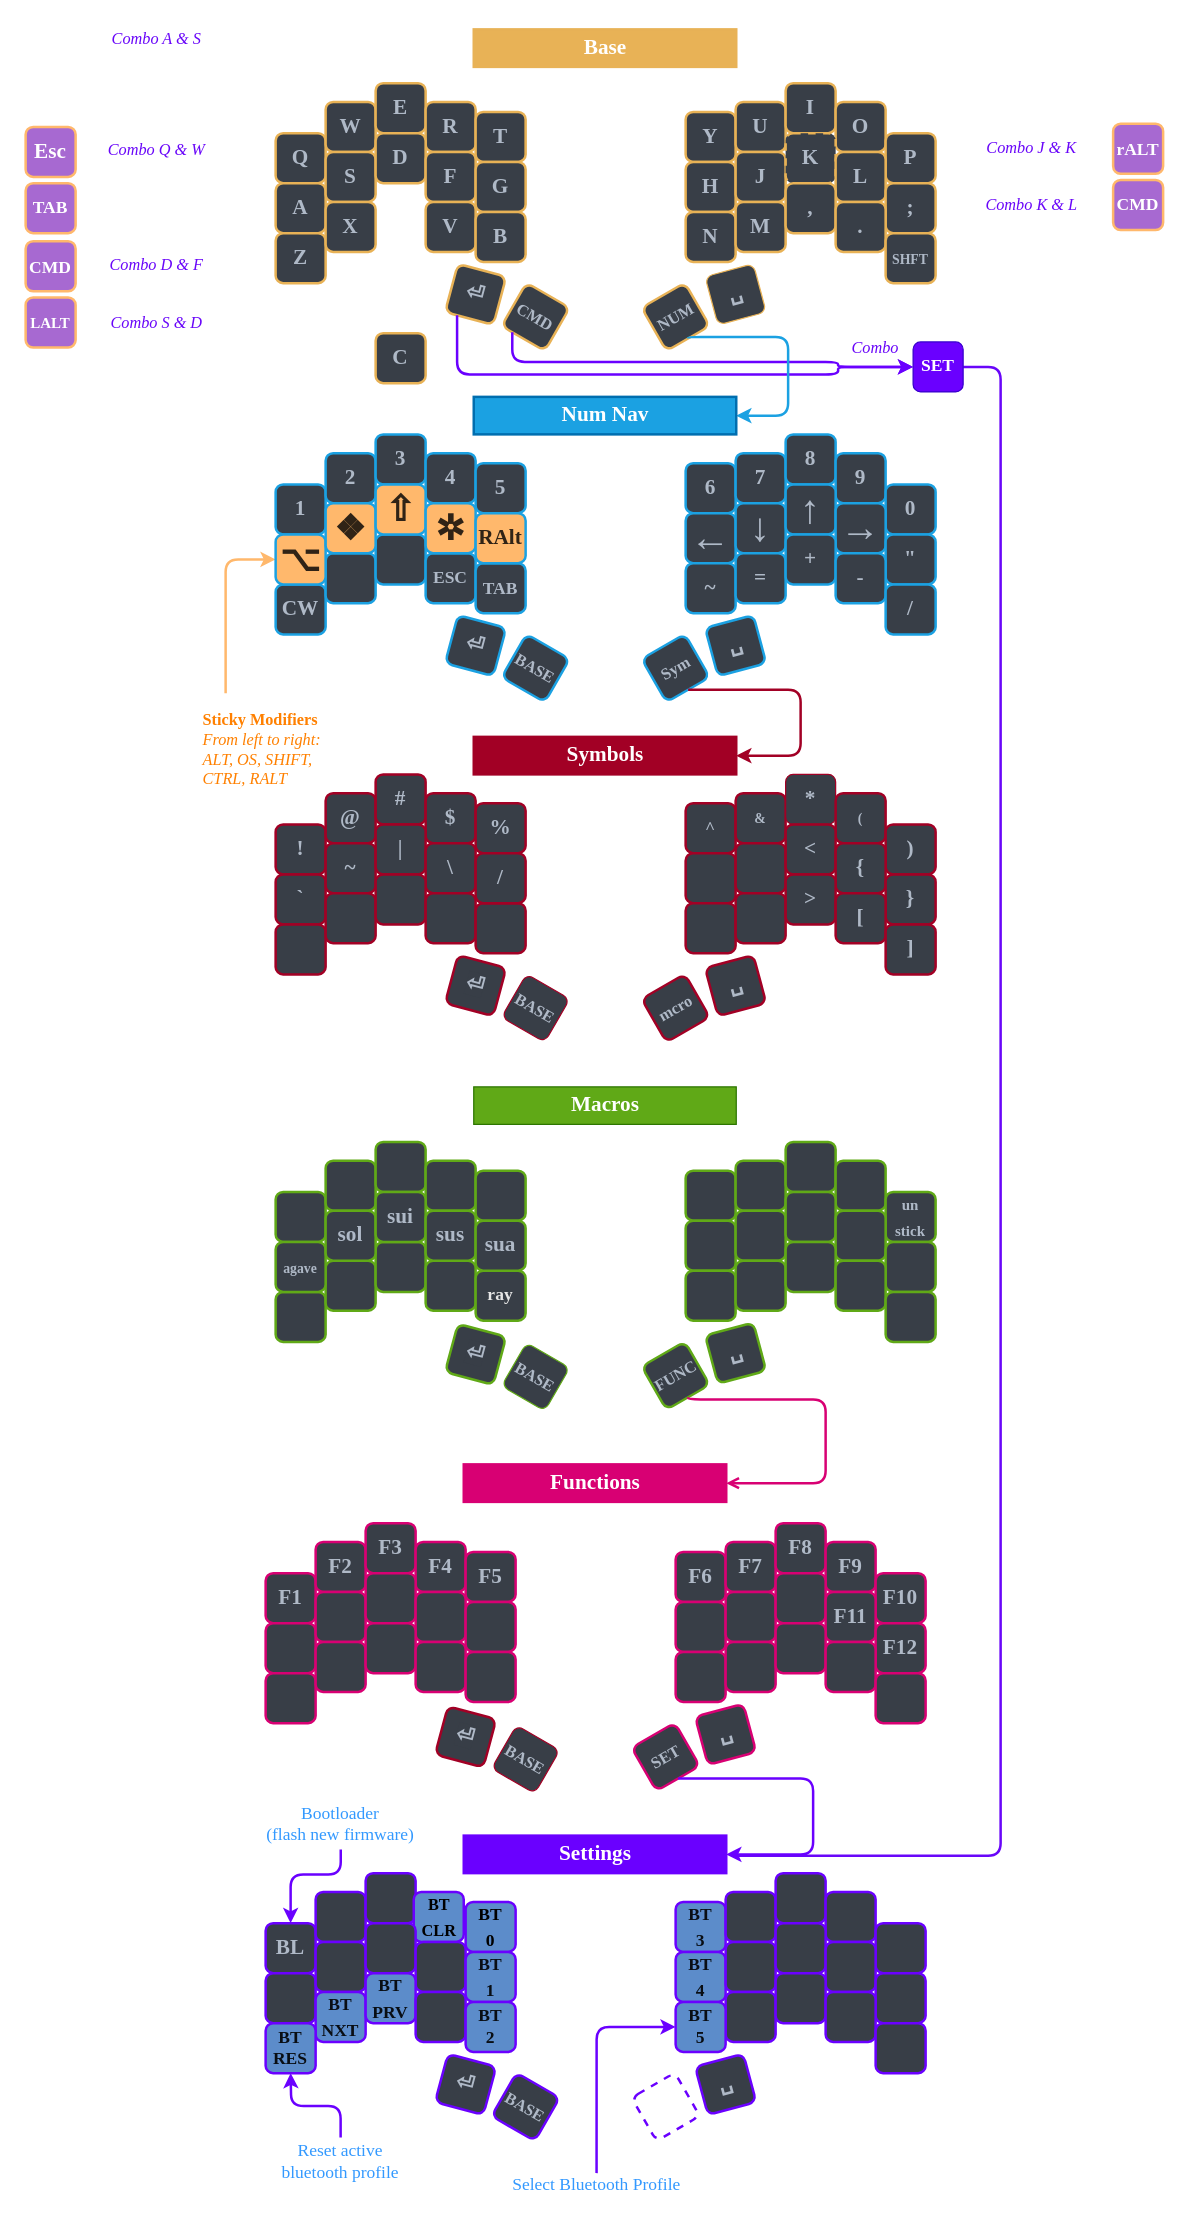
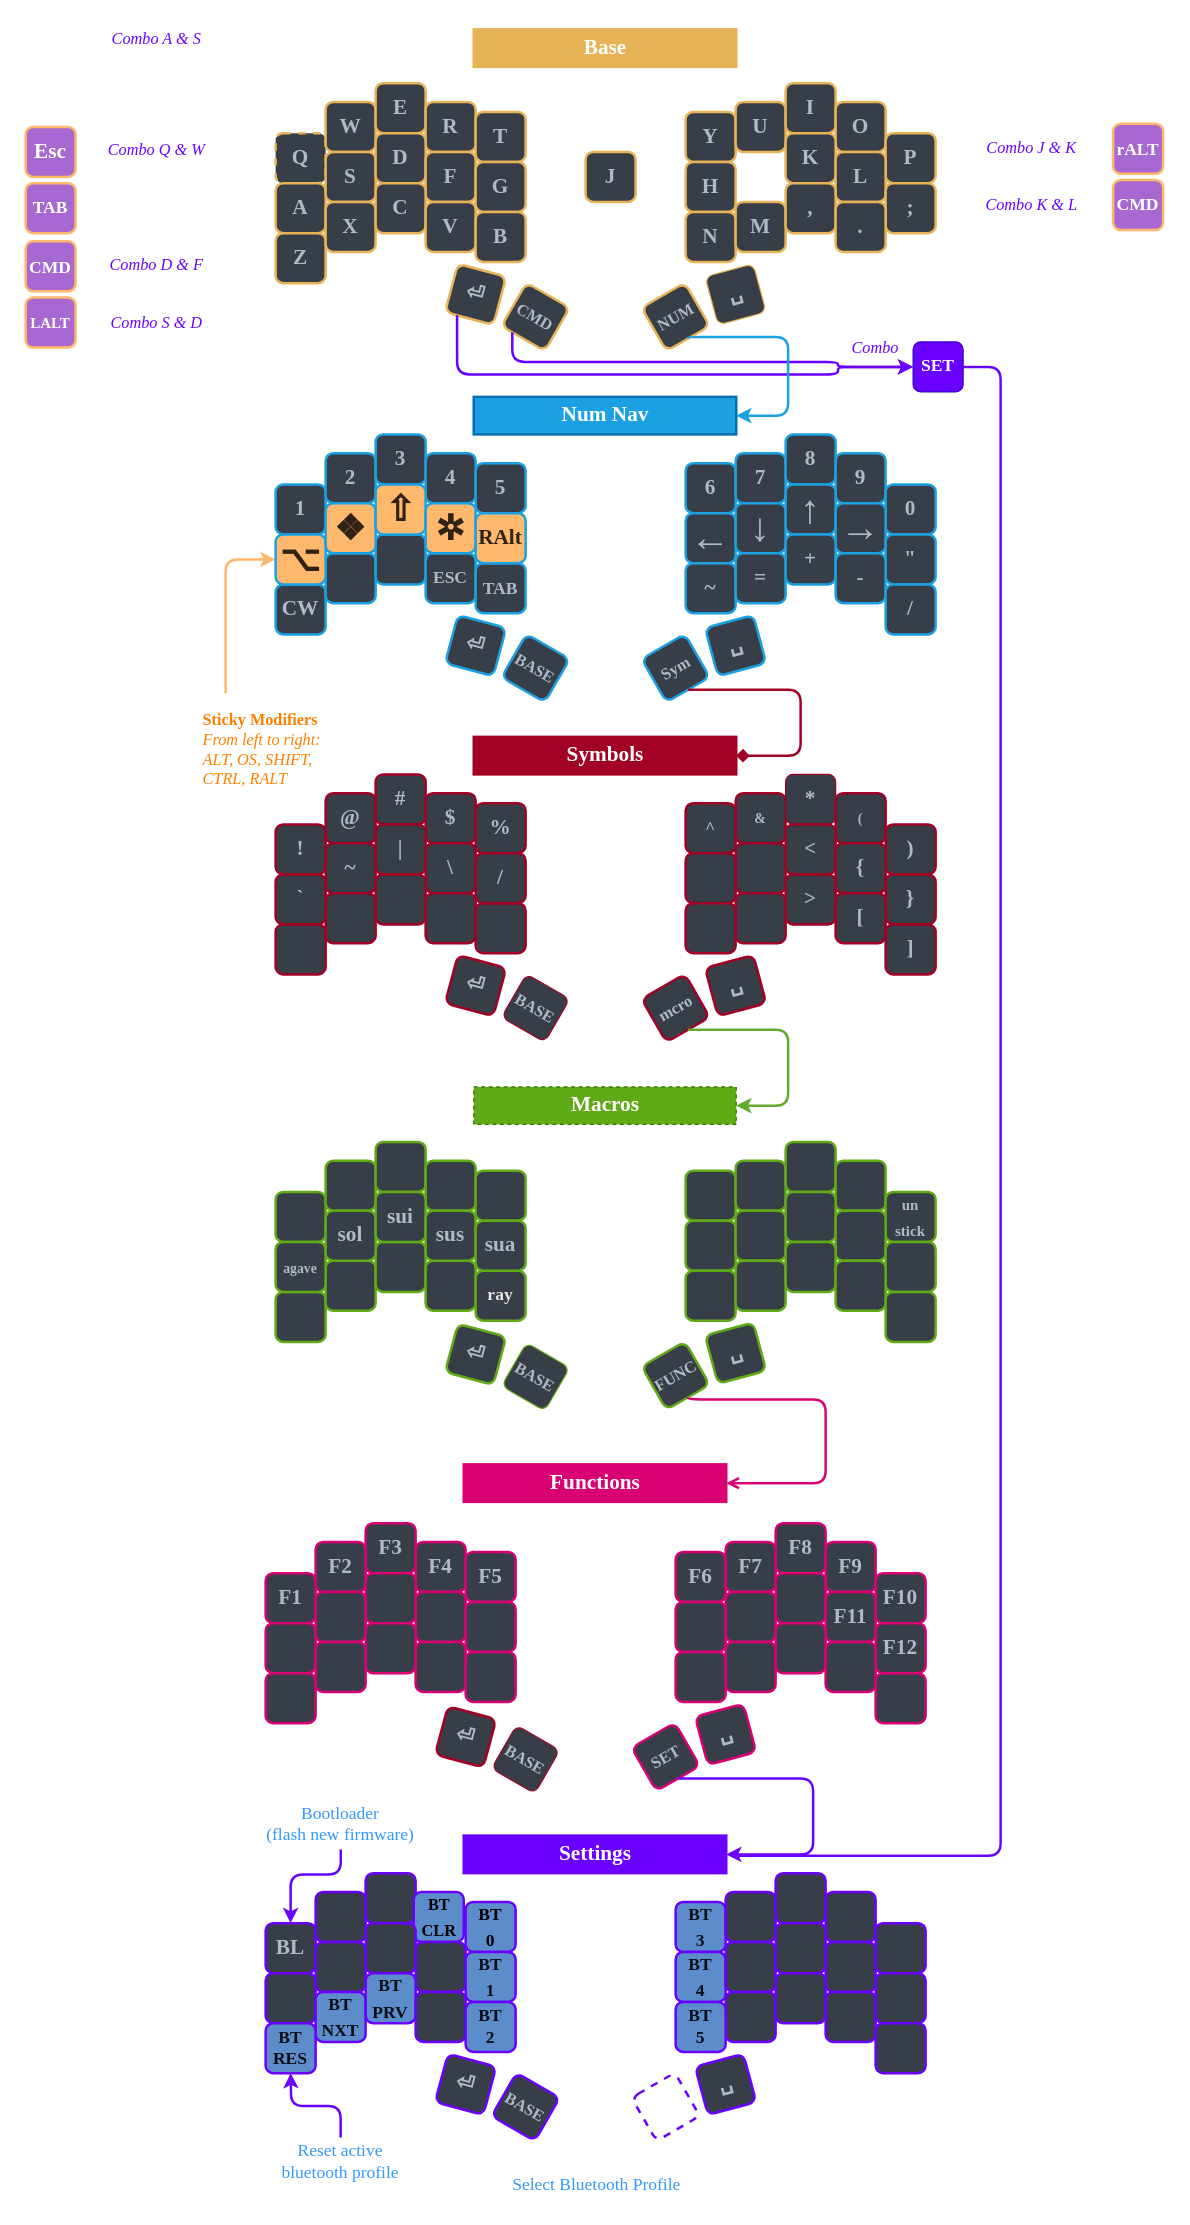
node "Q": style solid -> dashed
node "K": style dashed -> solid
node "J": moved (761, 177) -> (611, 177)
node "SHFT": removed
node "C": moved (401, 358) -> (401, 208)
edge "Sym" -> "Symbols": arrowhead classic -> diamond
edge "mcro" -> "Macros": added
node "Macros": style solid -> dashed
edge "Select Bluetooth Profile" -> "BT5": removed
